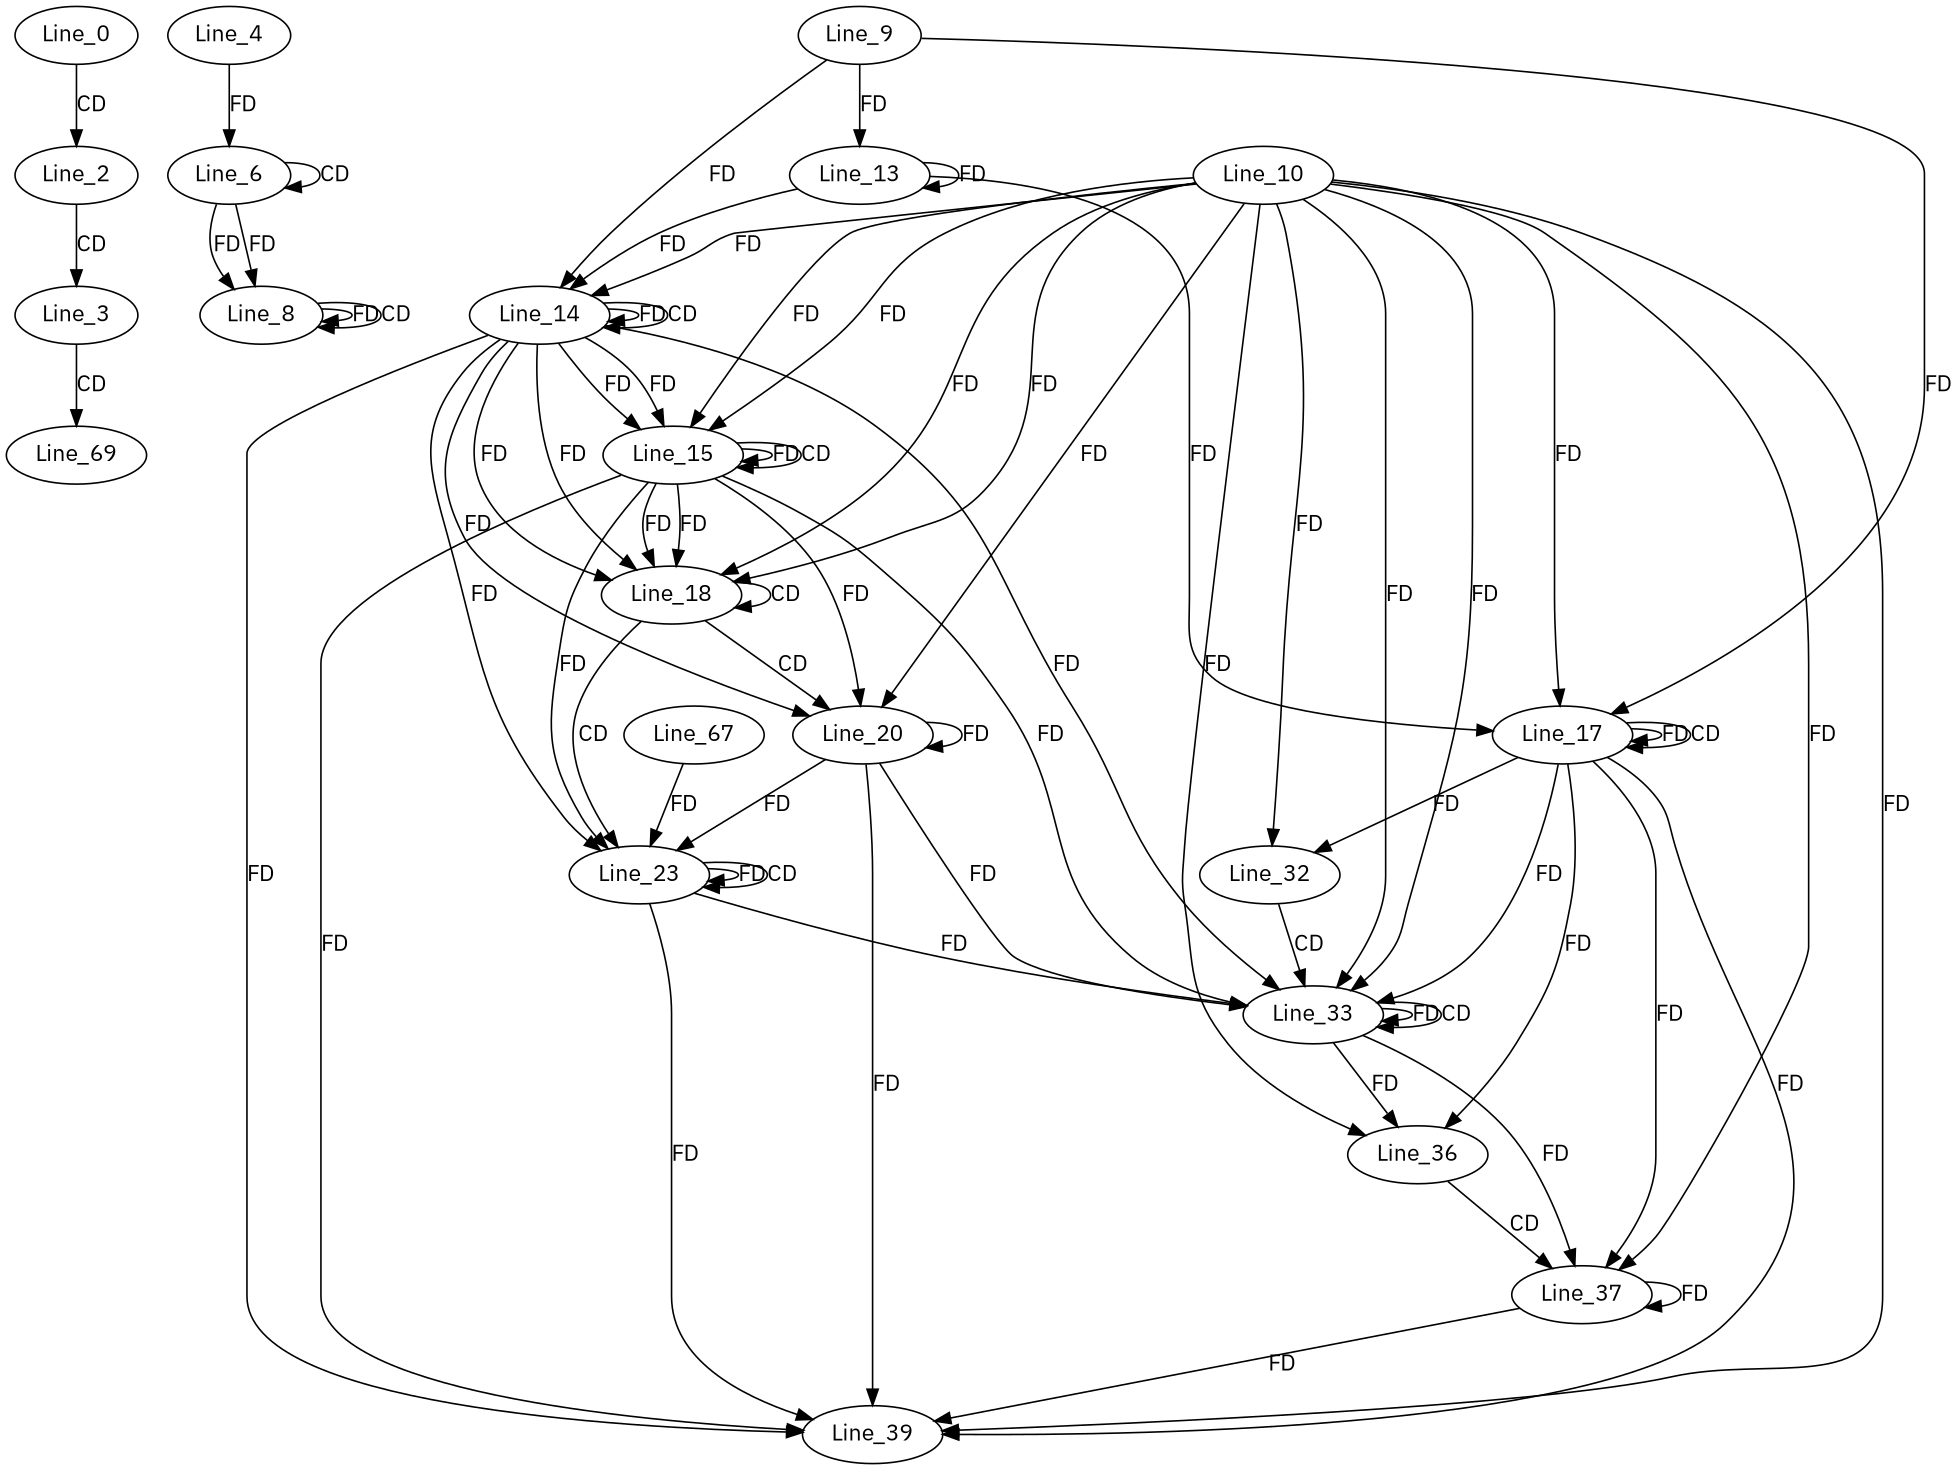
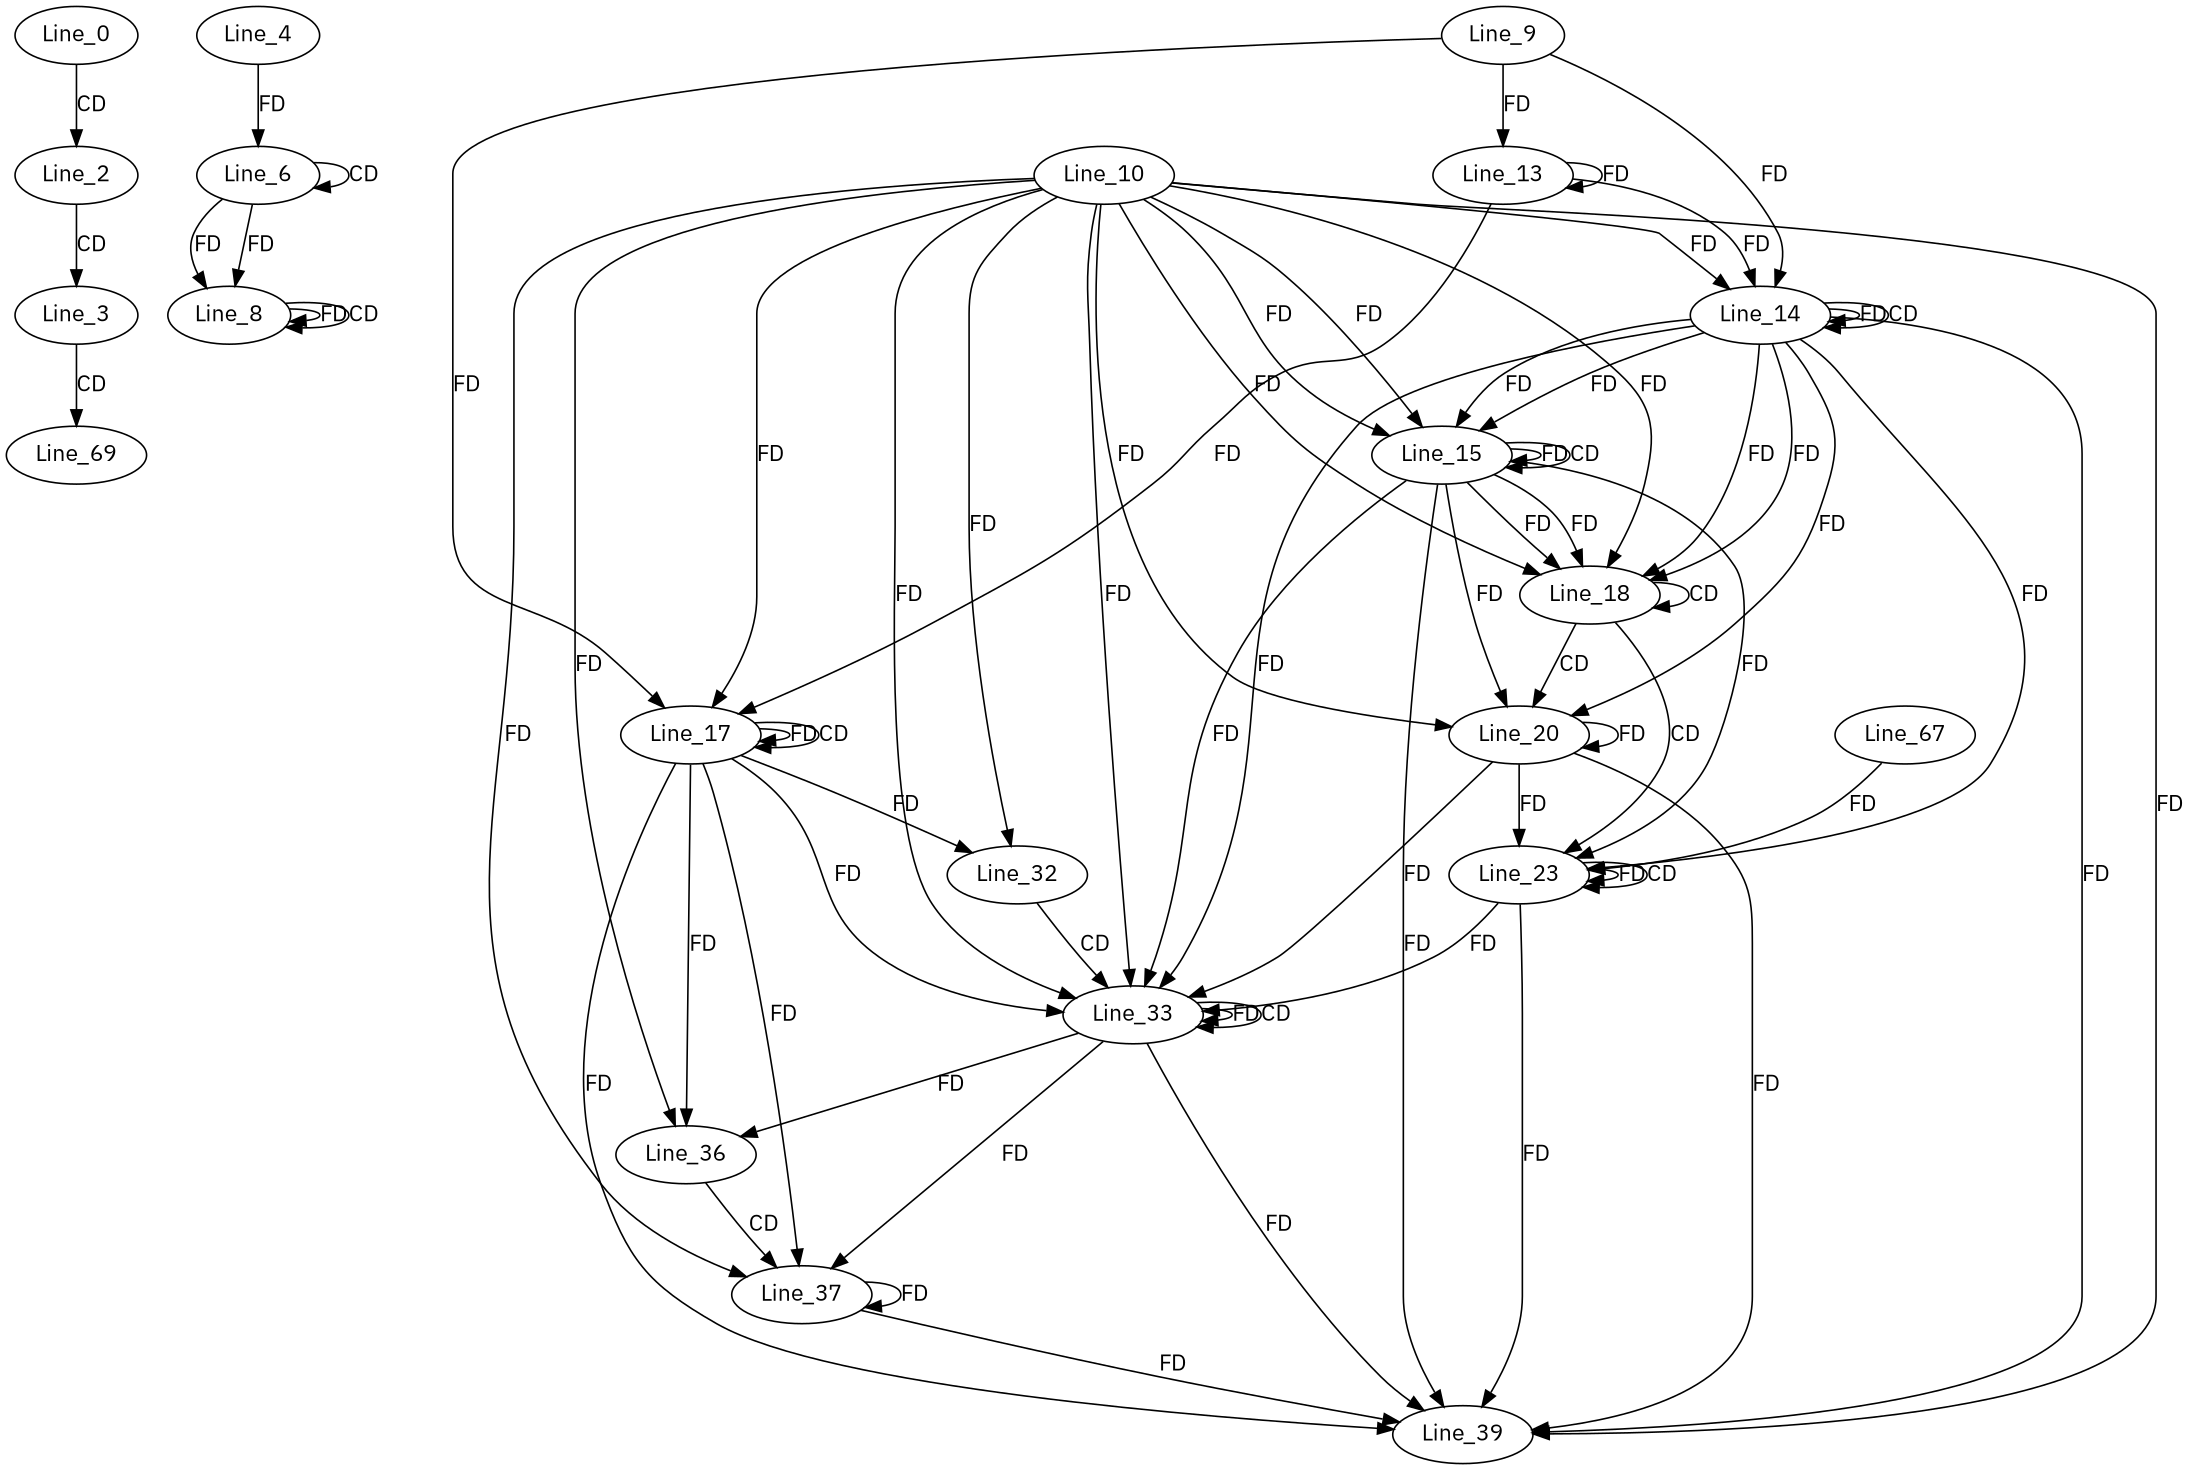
edge "Line_33" -> "Line_39": added, label "FD"
